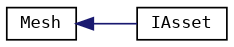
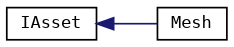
edge "IAsset" -> "Mesh": reversed
